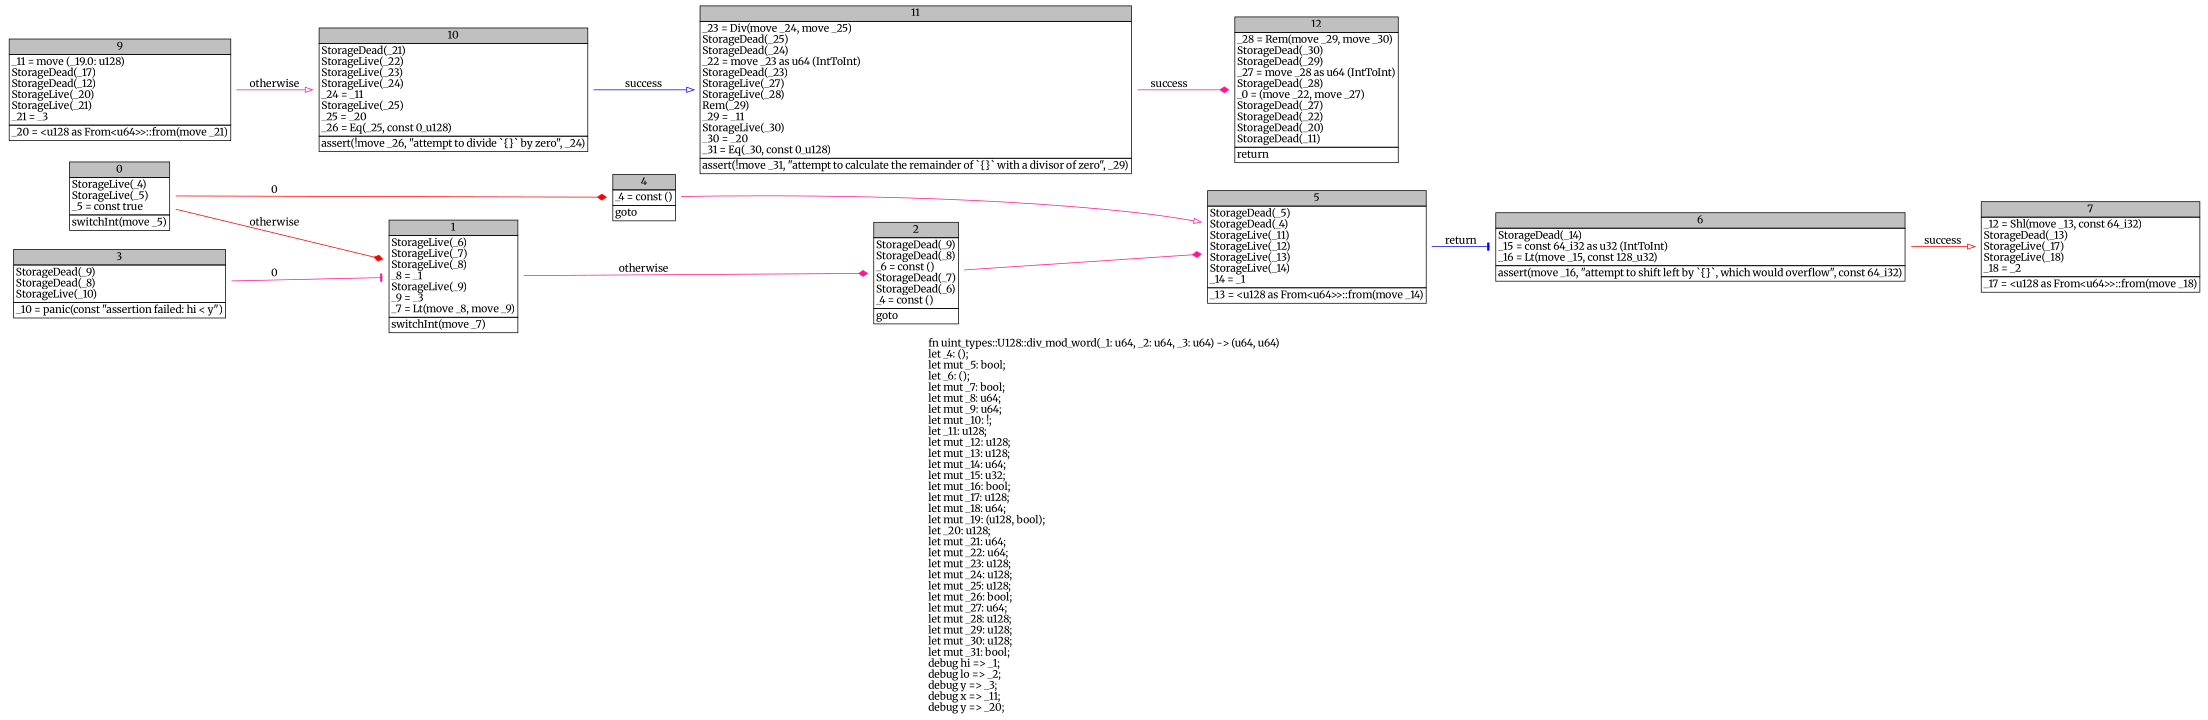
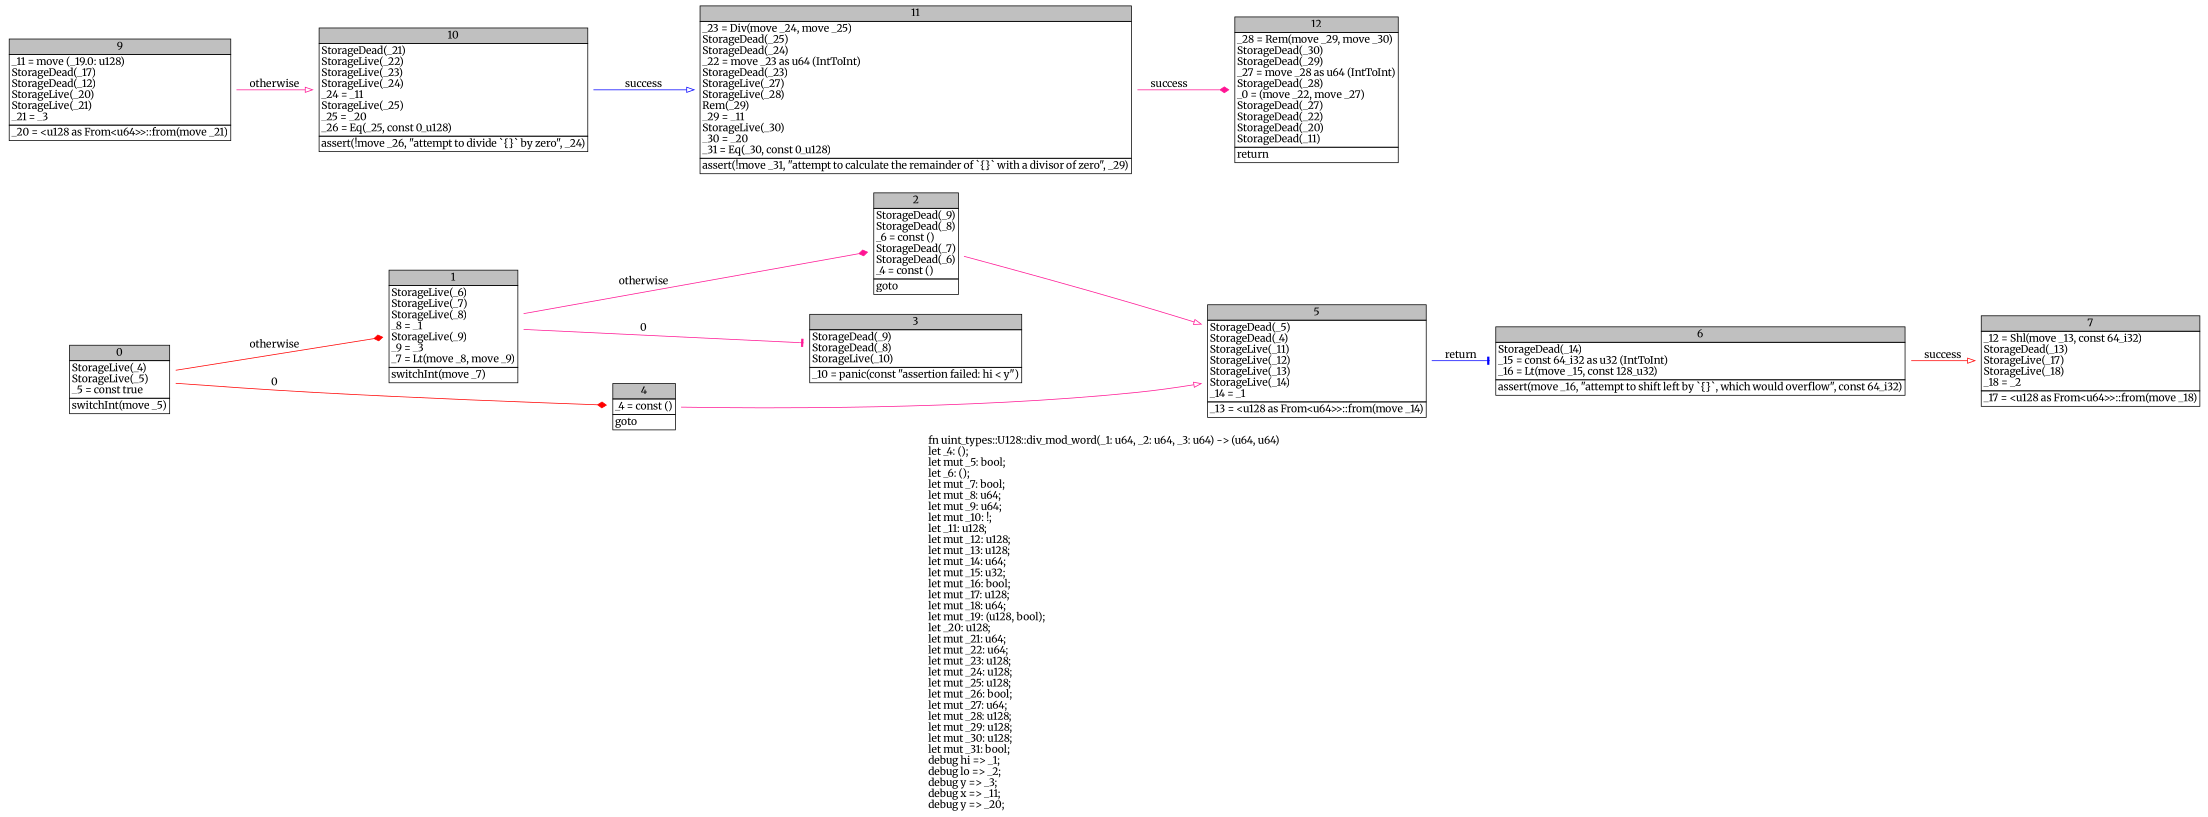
edge "2" -> "5": arrowhead diamond -> onormal
edge "3" -> "1": reversed
